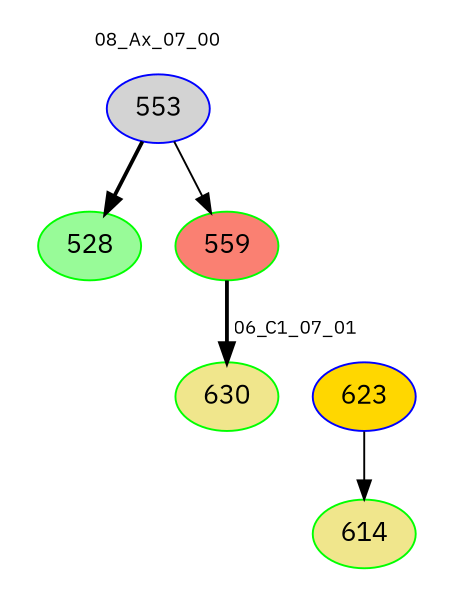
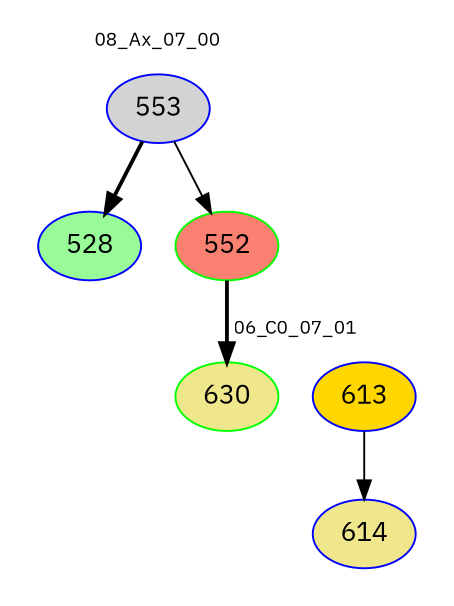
node "528": color green -> blue
node "559": label "559" -> "552"
cluster "06_C1_07_01": label "06_C1_07_01" -> "06_C0_07_01"
node "623": label "623" -> "613"
node "614": color green -> blue
